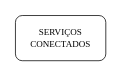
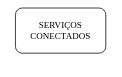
node "SERVIÇOS CONECTADOS": moved (60, 38) -> (60, 30)
